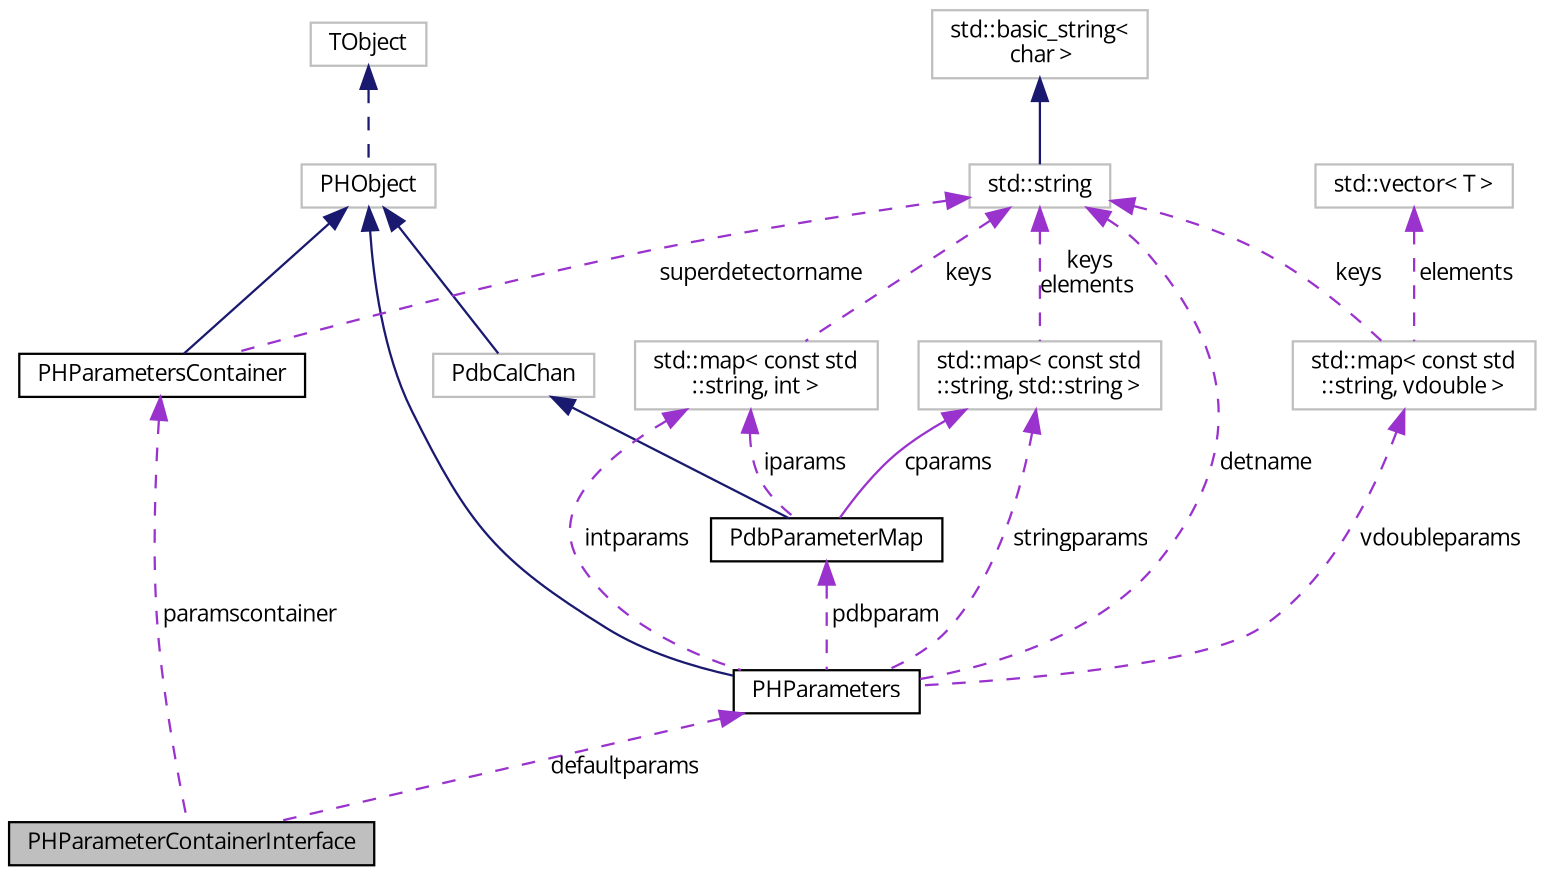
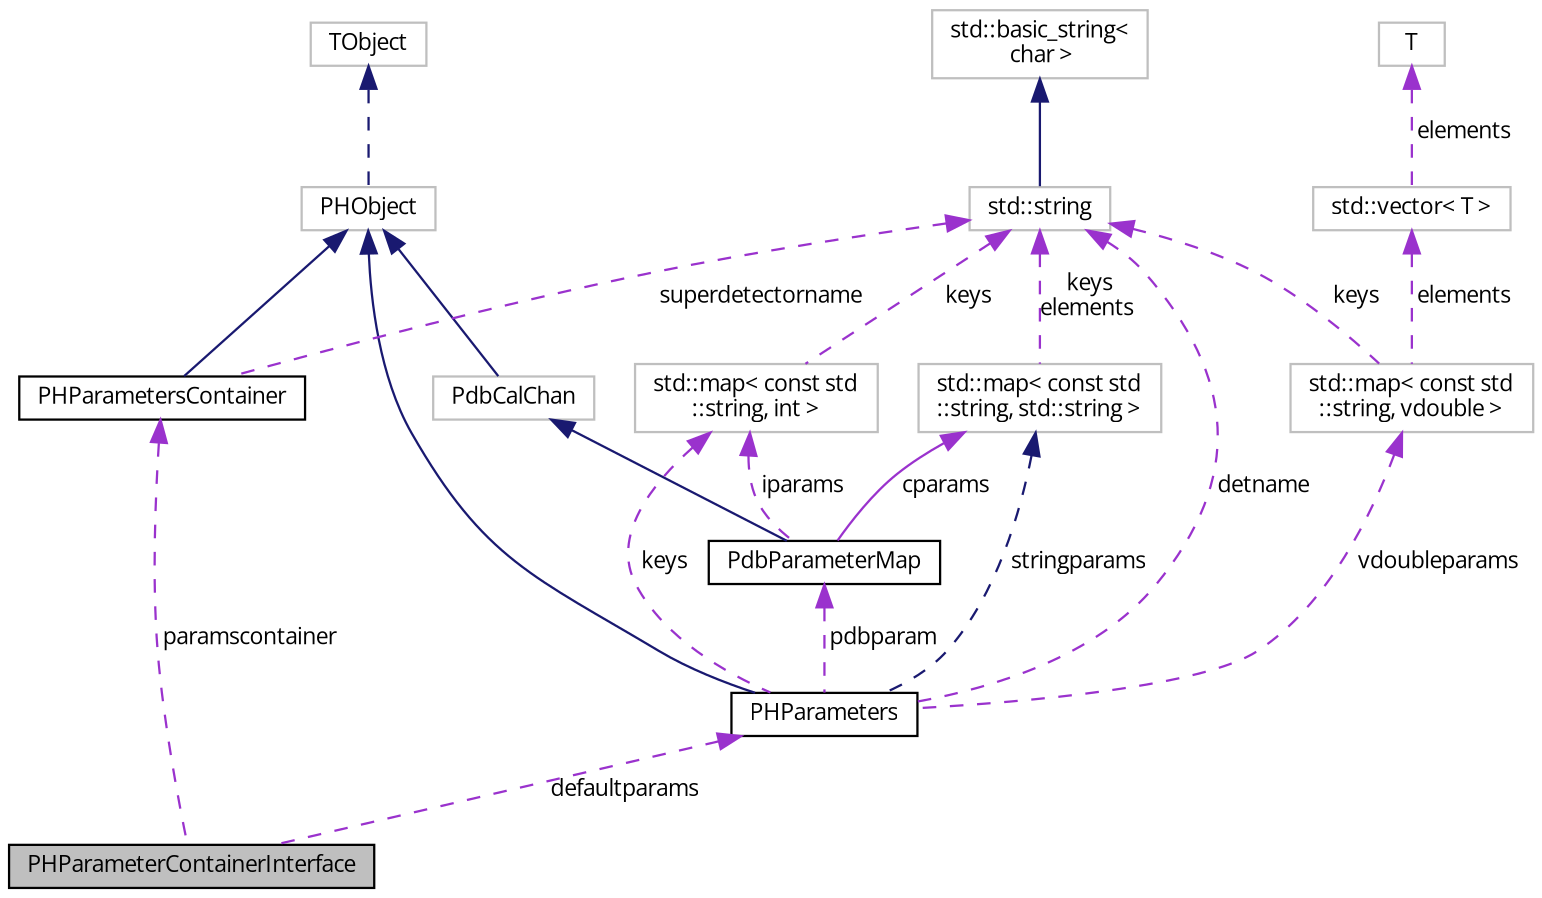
node "T": added
edge "PHParameters" -> "std::map< const std ::string, int >": label " intparams" -> " keys"
edge "PHParameters" -> "std::map< const std ::string, std::string >": color darkorchid3 -> midnightblue
